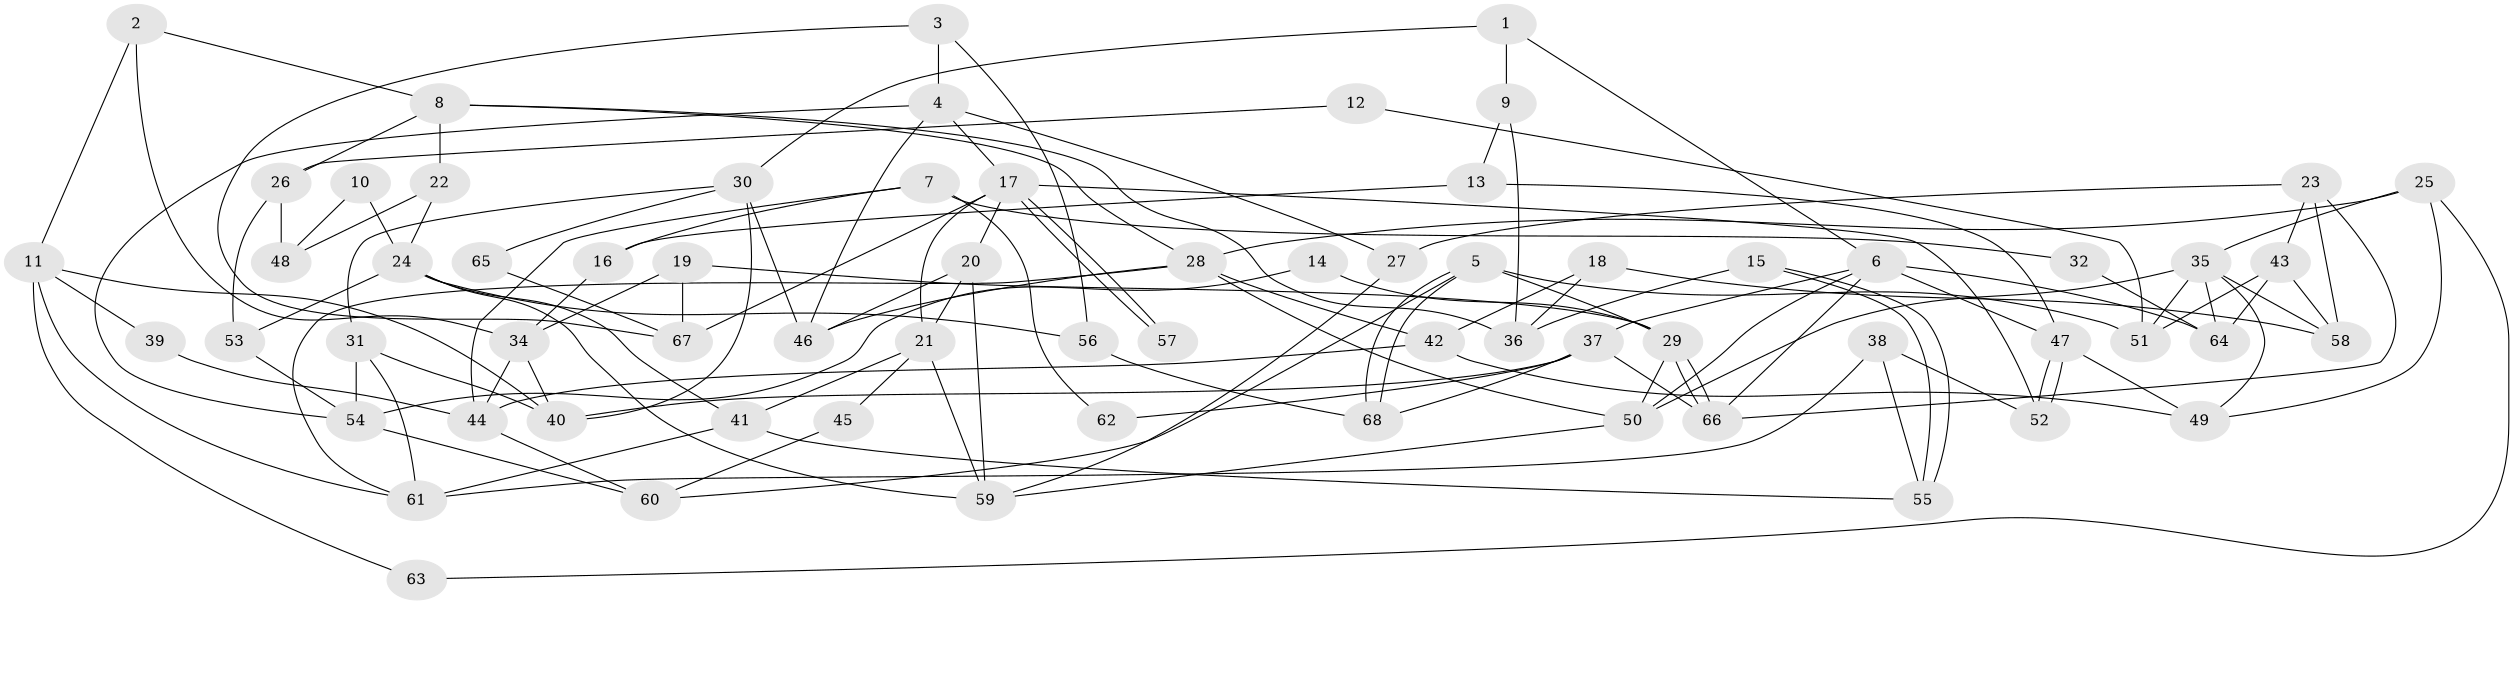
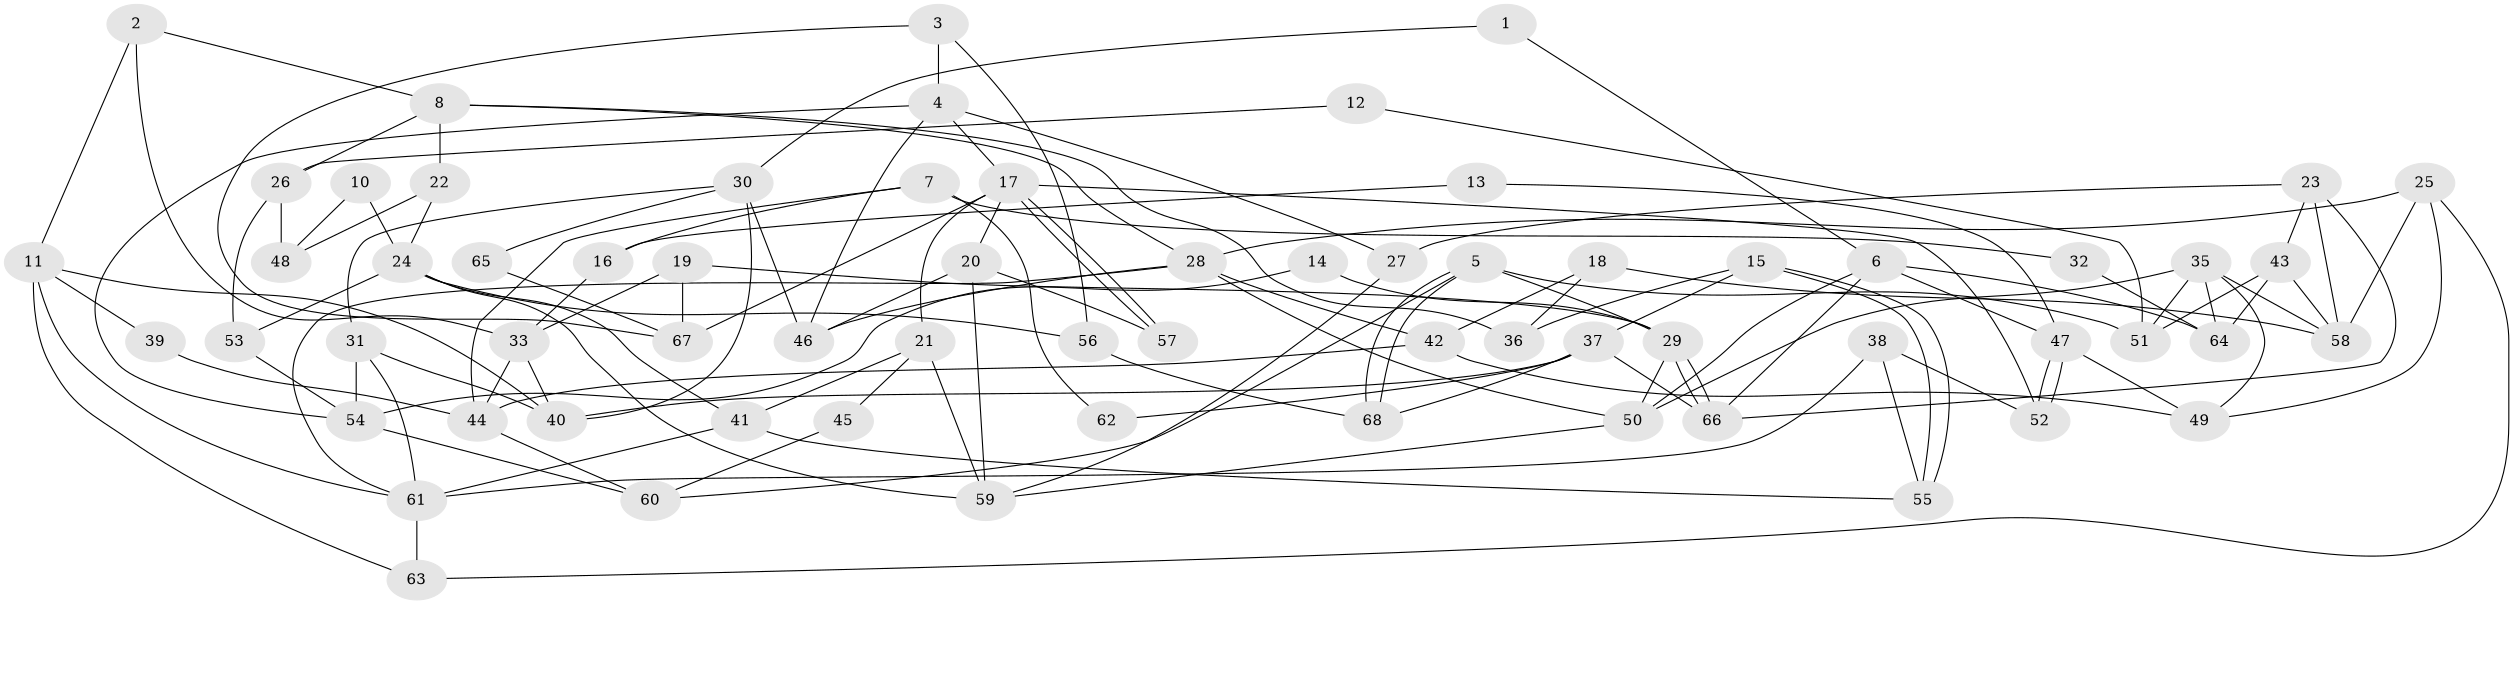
node "9": removed
edge "25" -- "35": now "25" -- "58"
edge "6" -- "37": now "15" -- "37"
edge "20" -- "21": now "20" -- "57"
node "34": label "34" -> "33"
edge "61" -- "63": added
